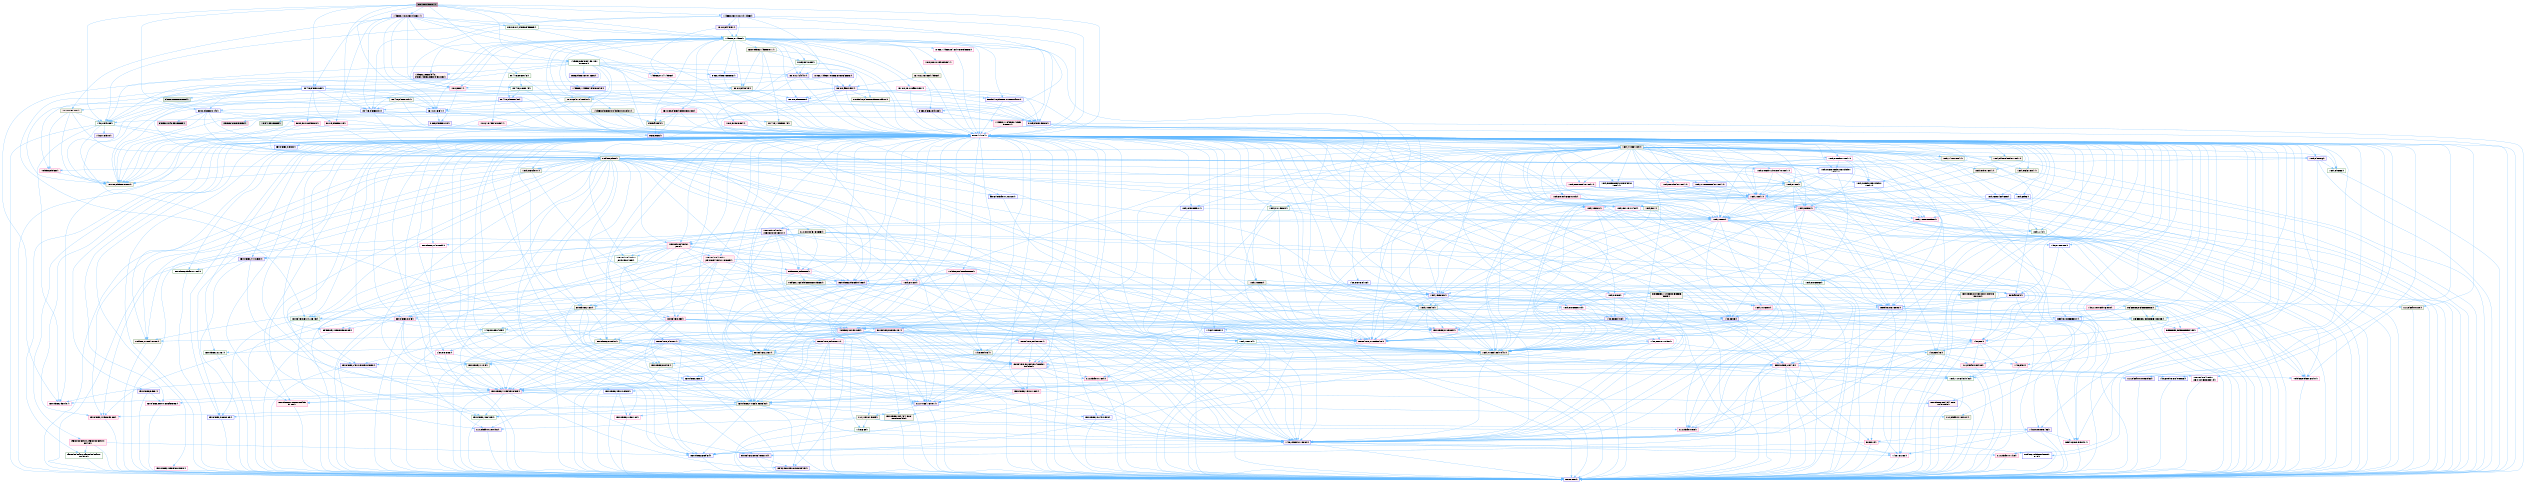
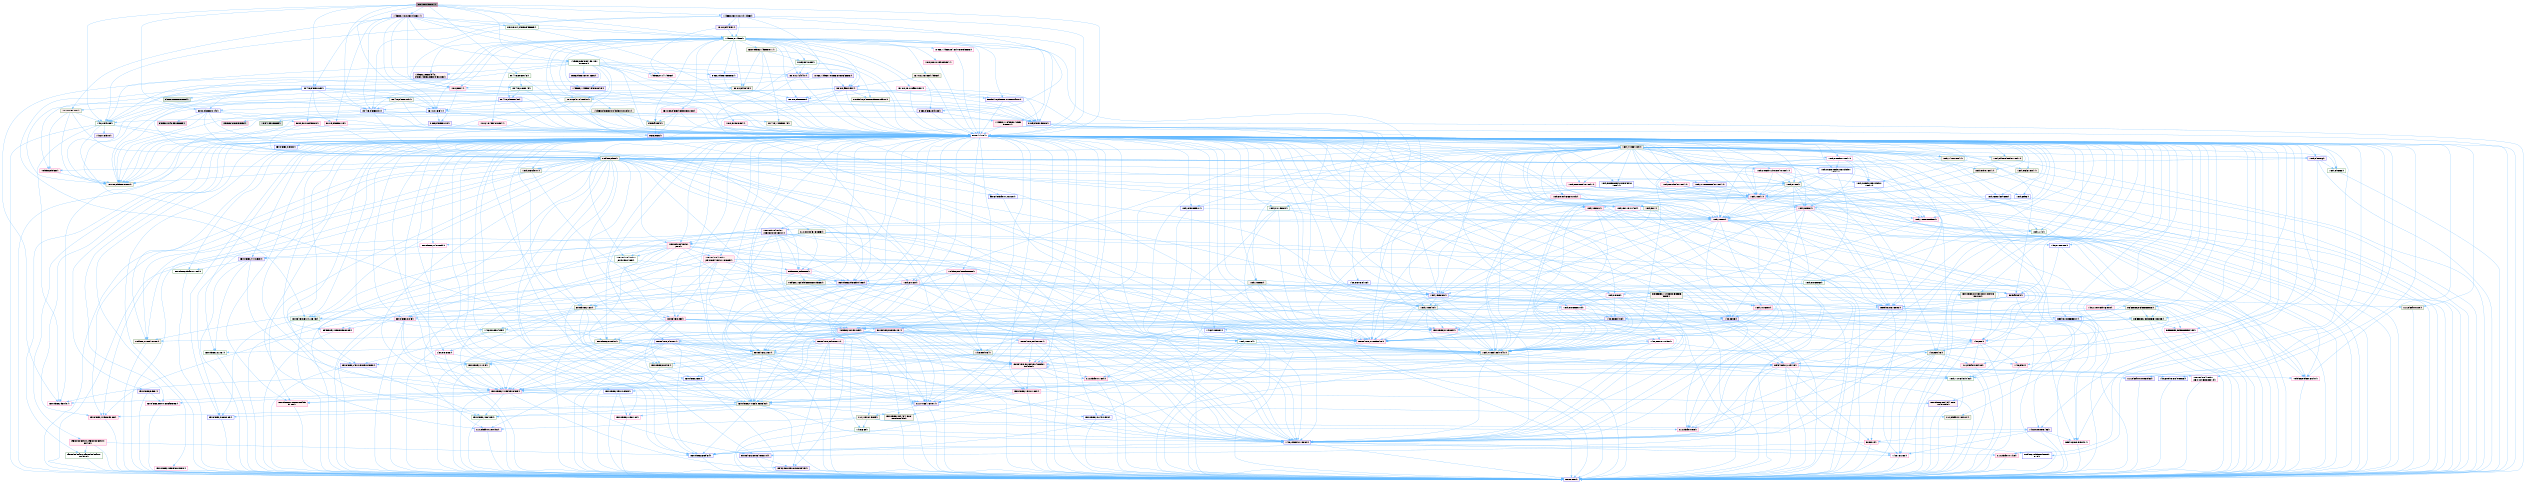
edge "Layout/Visibility.h" -> "Layout/Geometry.h": now "Widgets/SWidget.h" -> "Layout/Geometry.h"
edge "Templates/UniquePtr.h" -> "Templates/IsArray.h": added
node "FastUpdate/Archive.h": label "FastUpdate/Archive.h" -> "Serialization/Archive.h"
